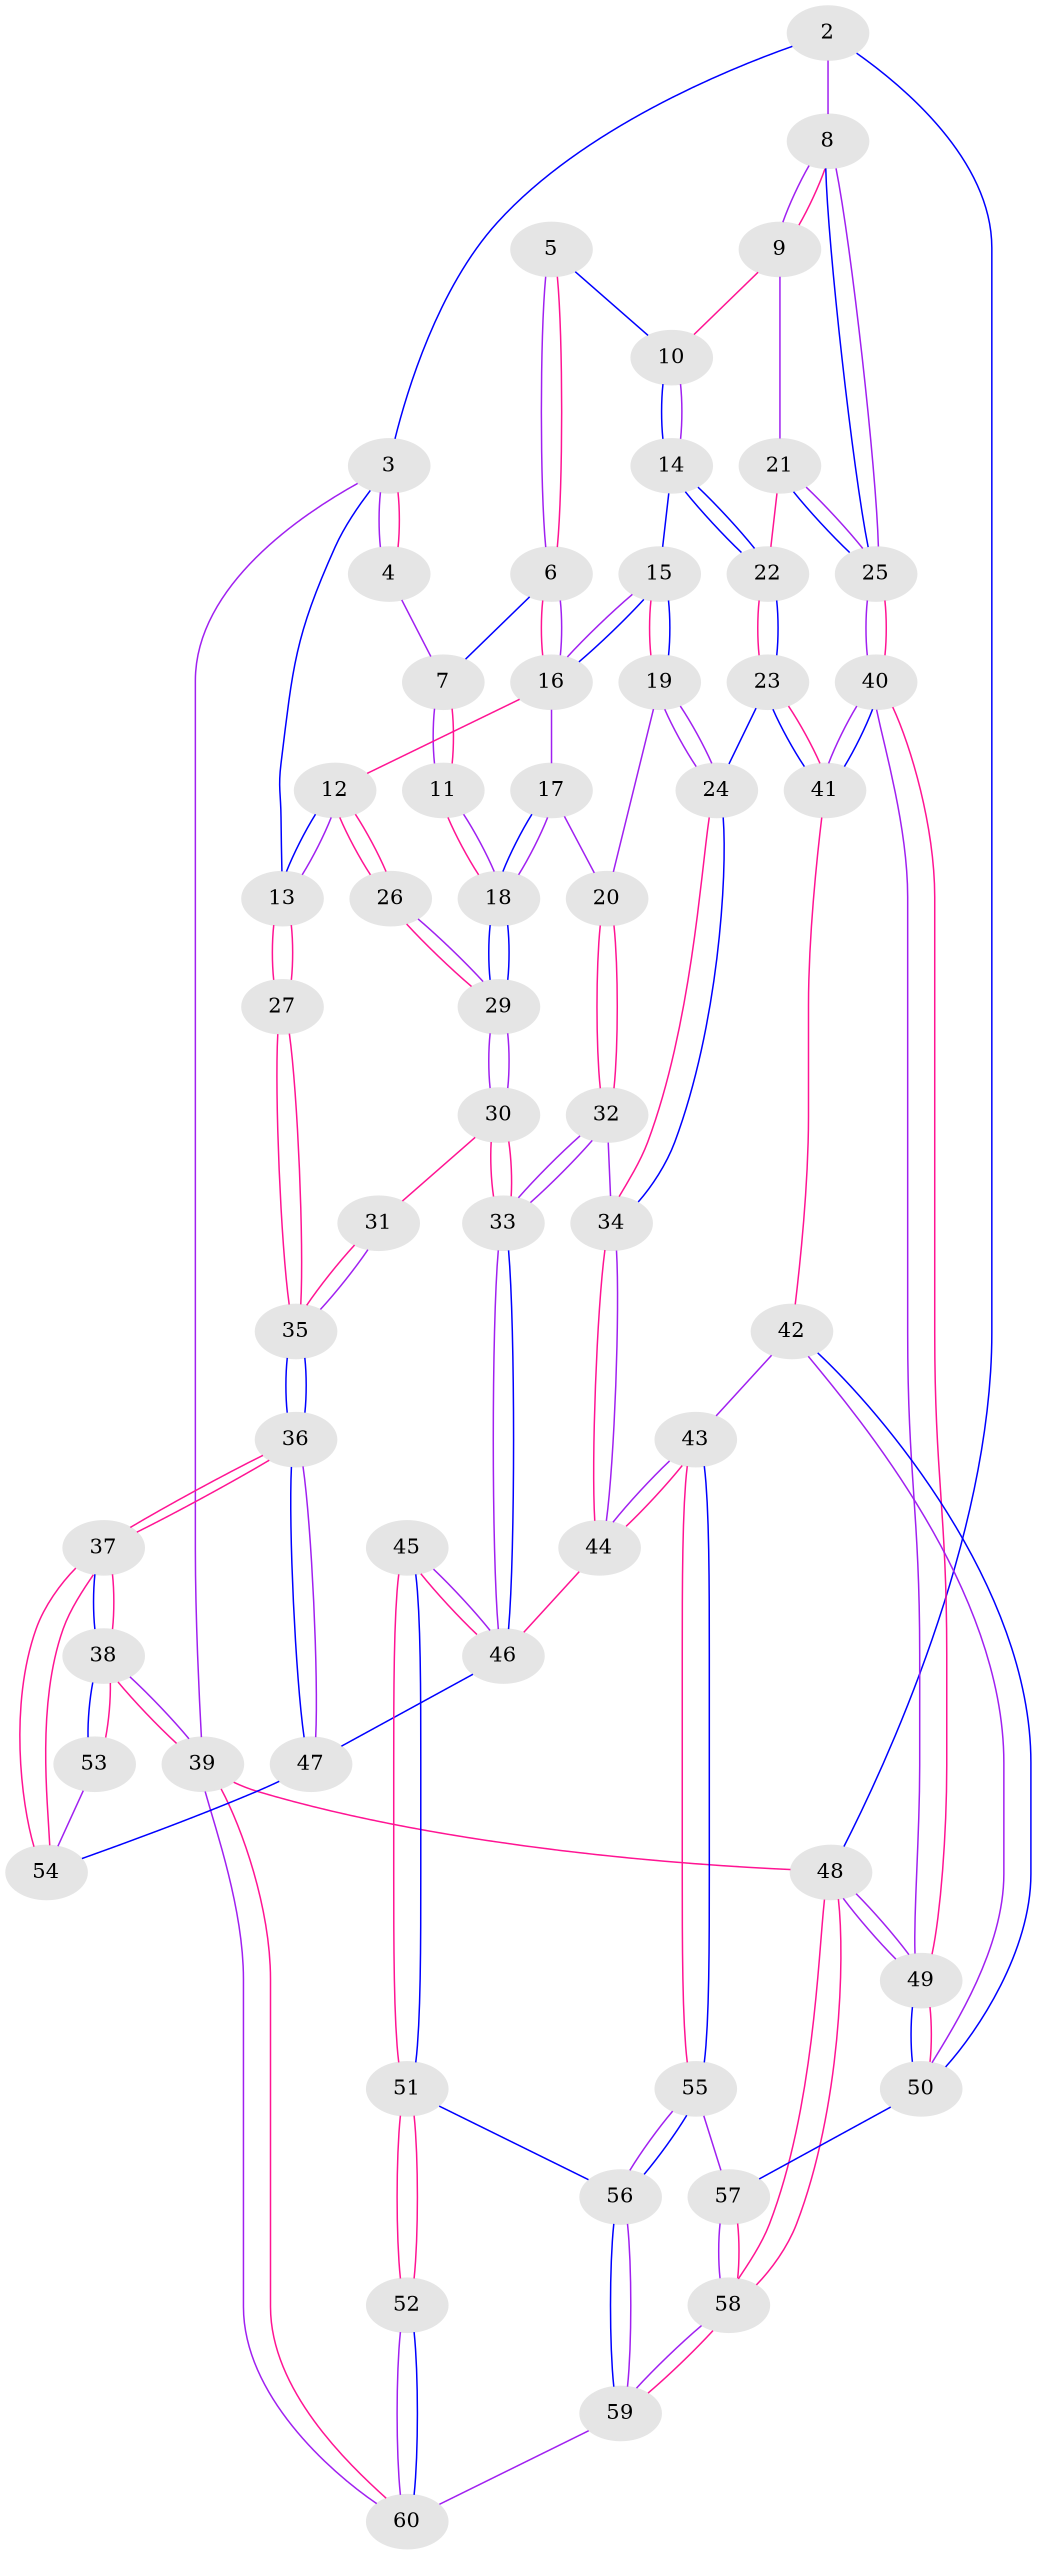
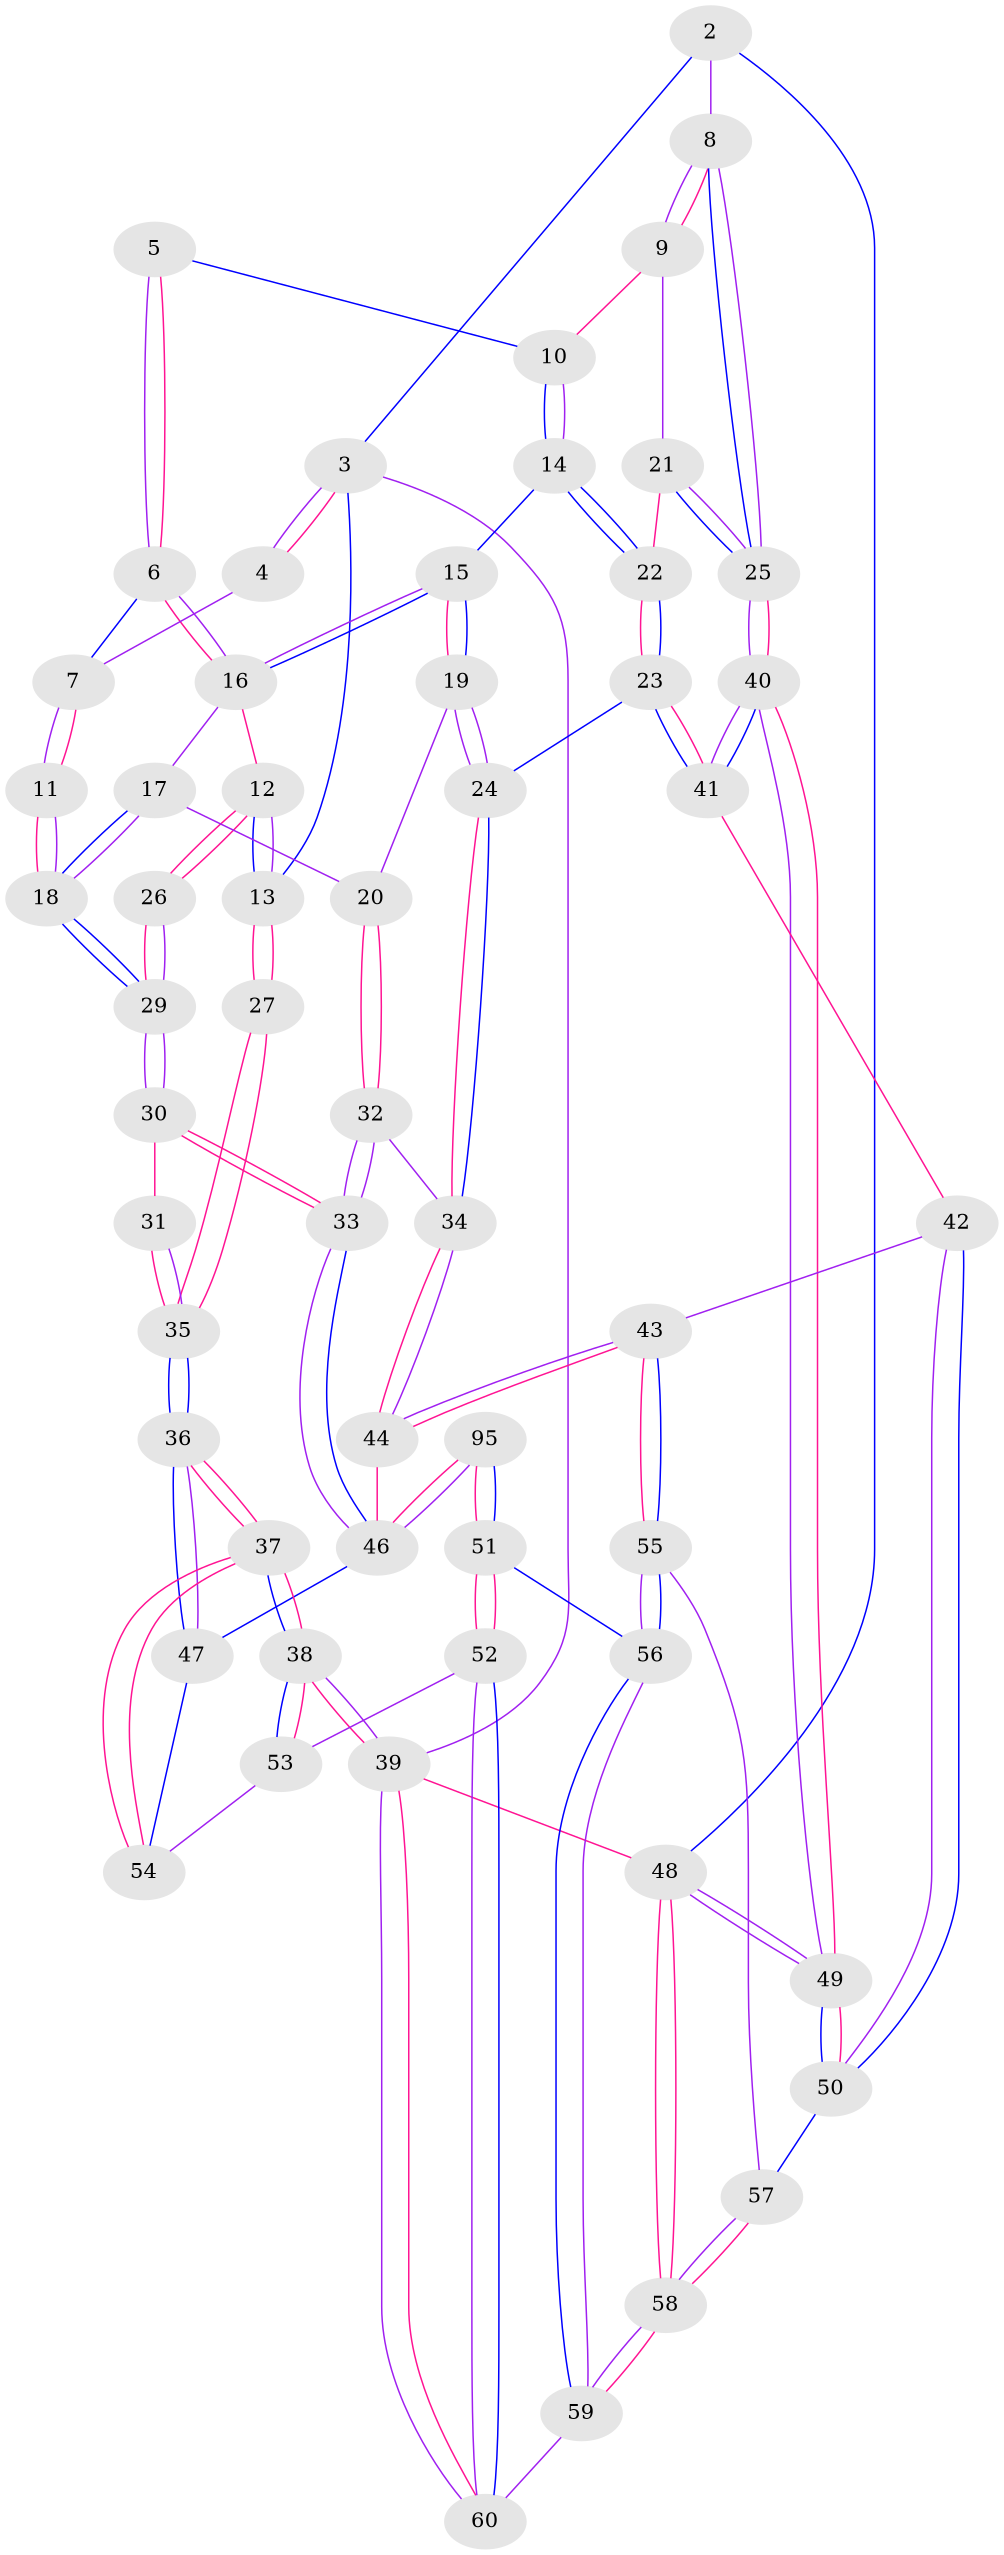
node "45": label "45" -> "95"
edge "52" -- "53": added
